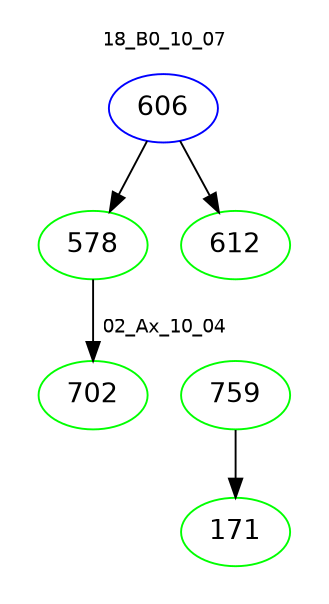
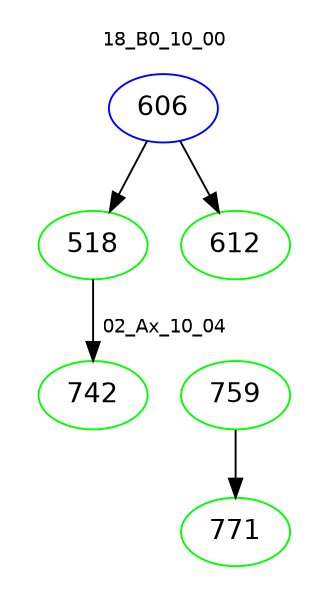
cluster "18_B0_10_07": label "18_B0_10_07" -> "18_B0_10_00"
node "578": label "578" -> "518"
node "702": label "702" -> "742"
node "171": label "171" -> "771"
